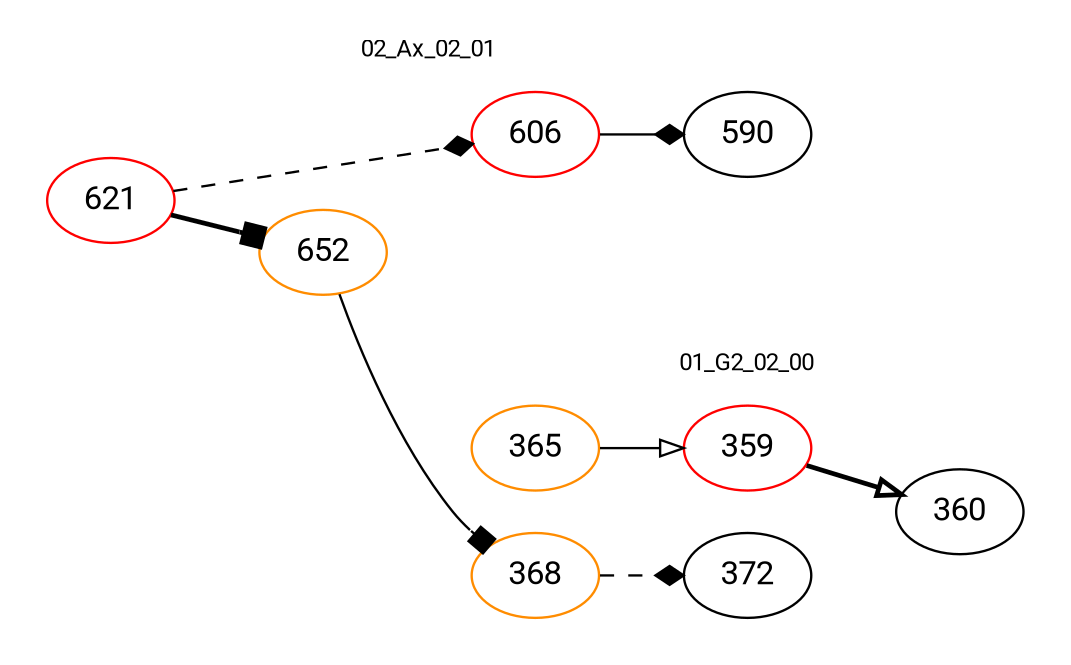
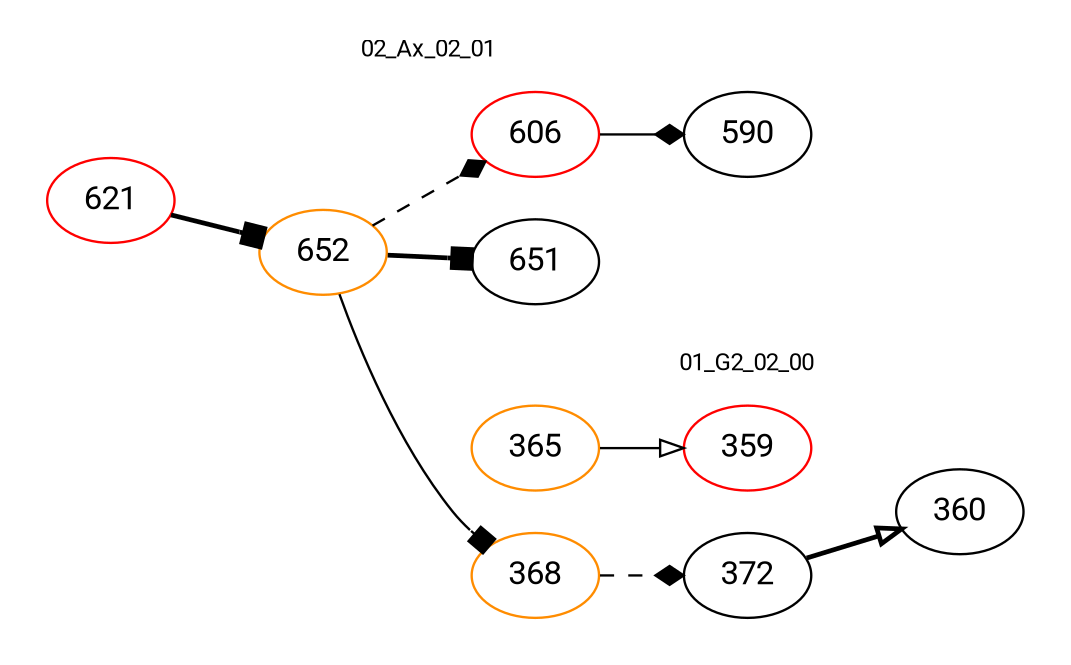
edge "621" -> "606": now "652" -> "606"
node "651": added
edge "359" -> "360": now "372" -> "360"
